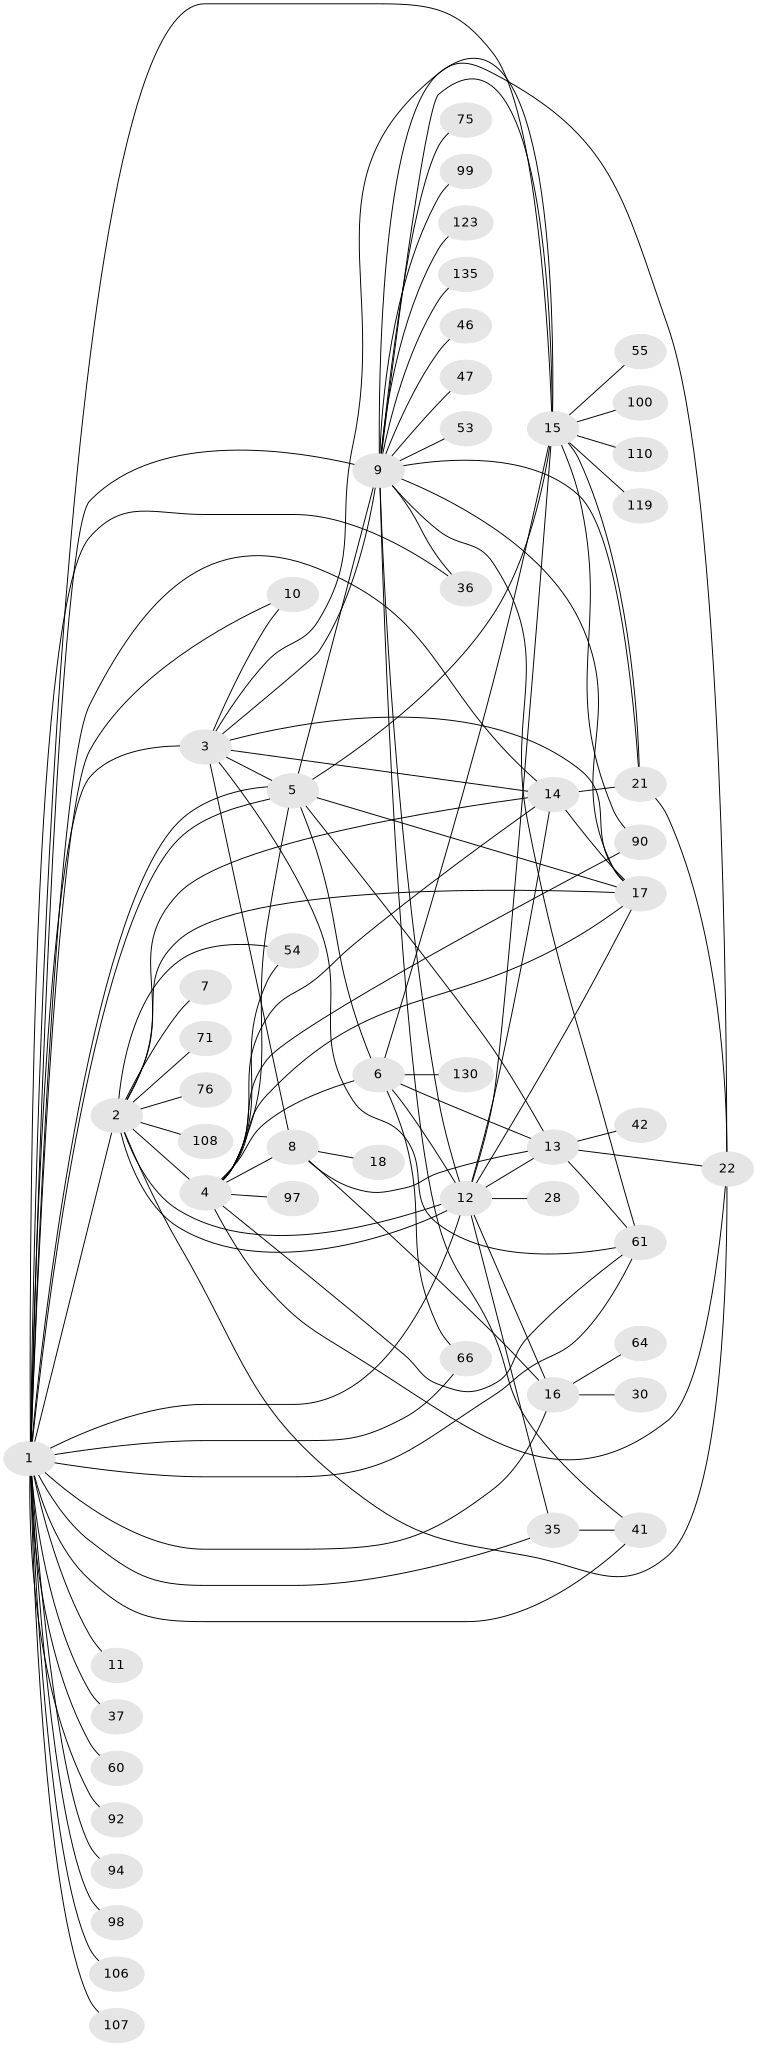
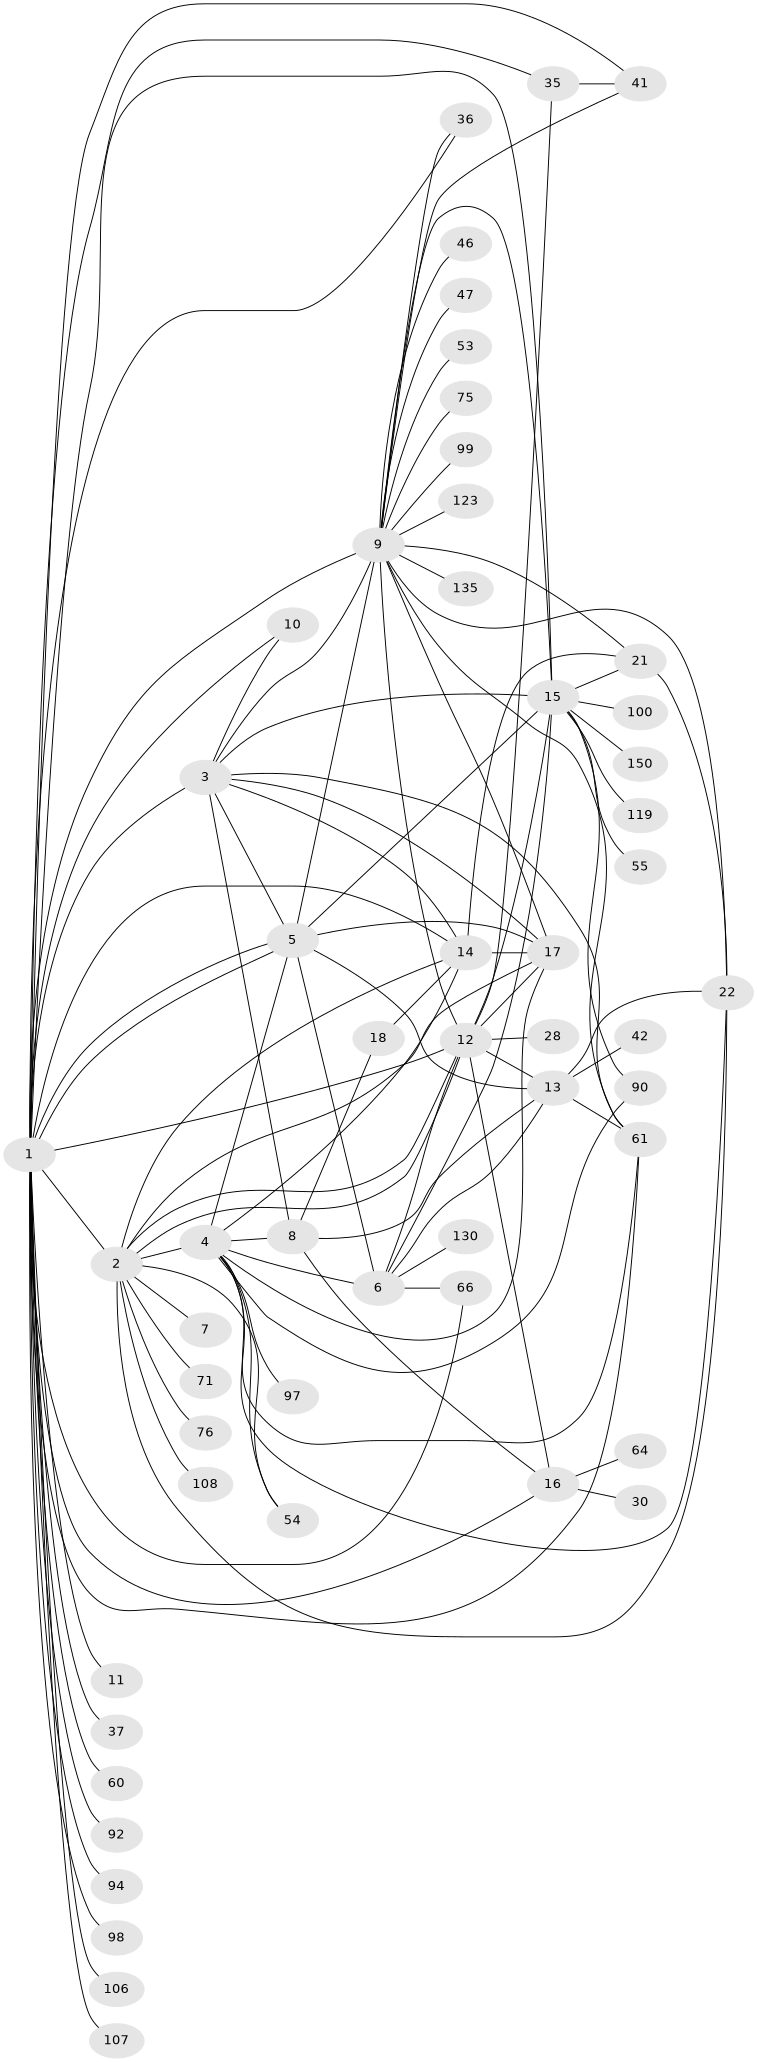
node "110": label "110" -> "150"
edge "14" -- "12": now "14" -- "18"
